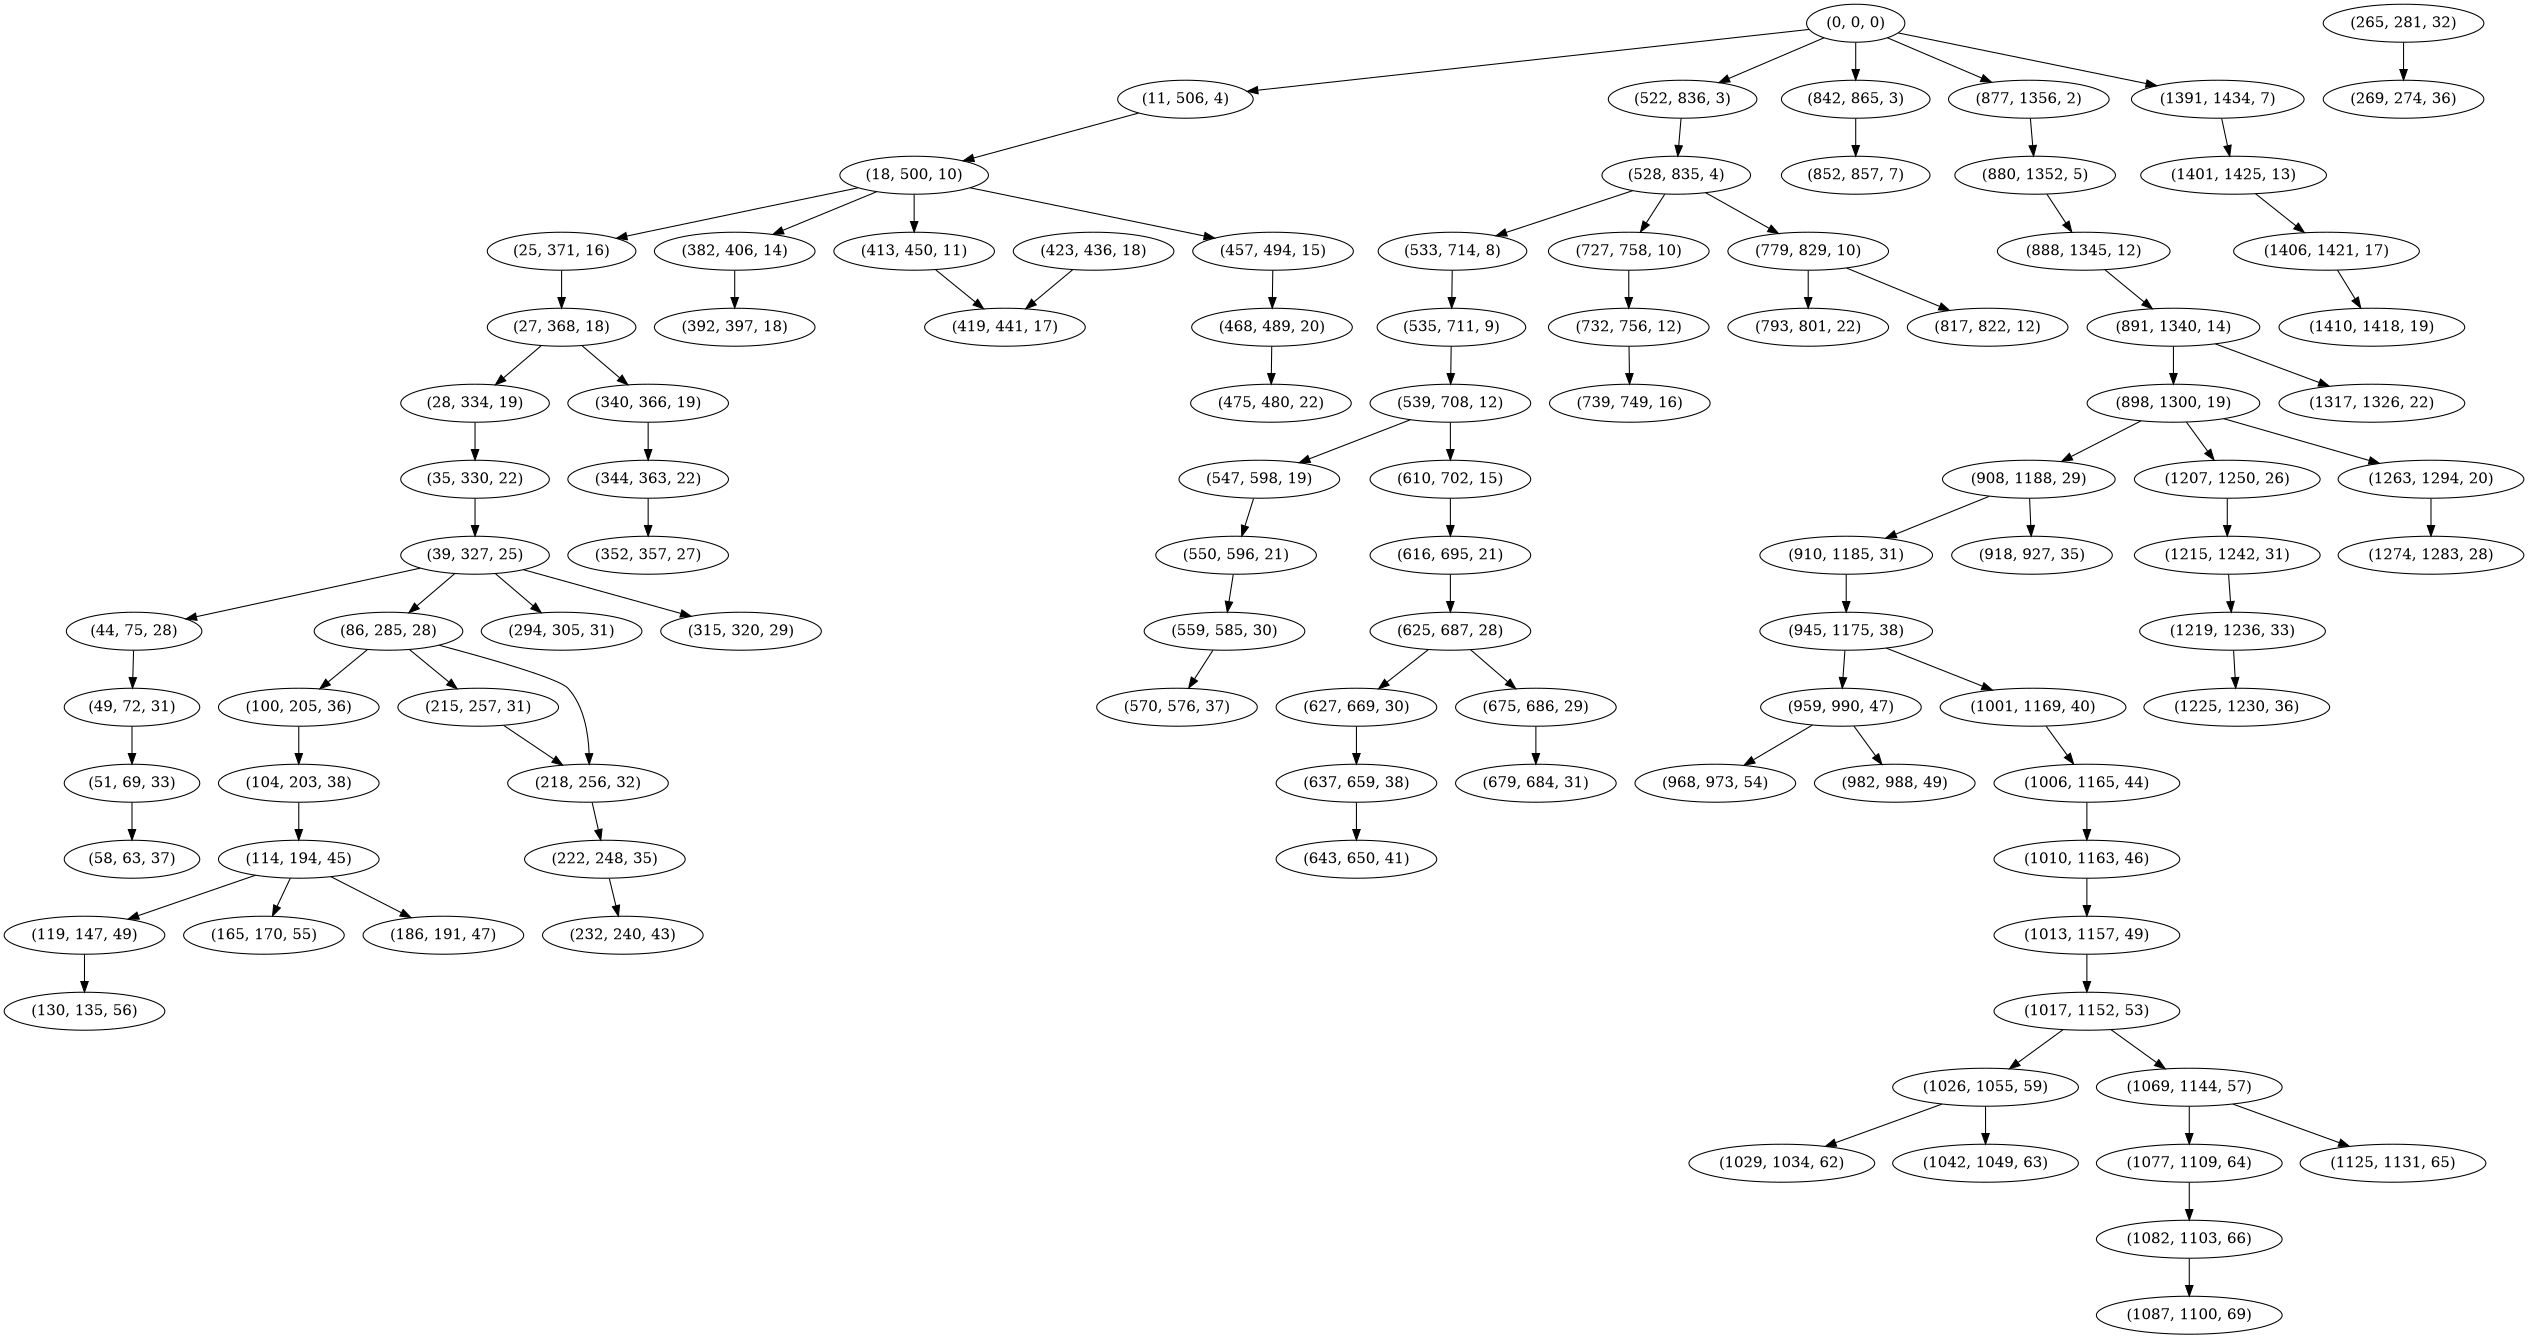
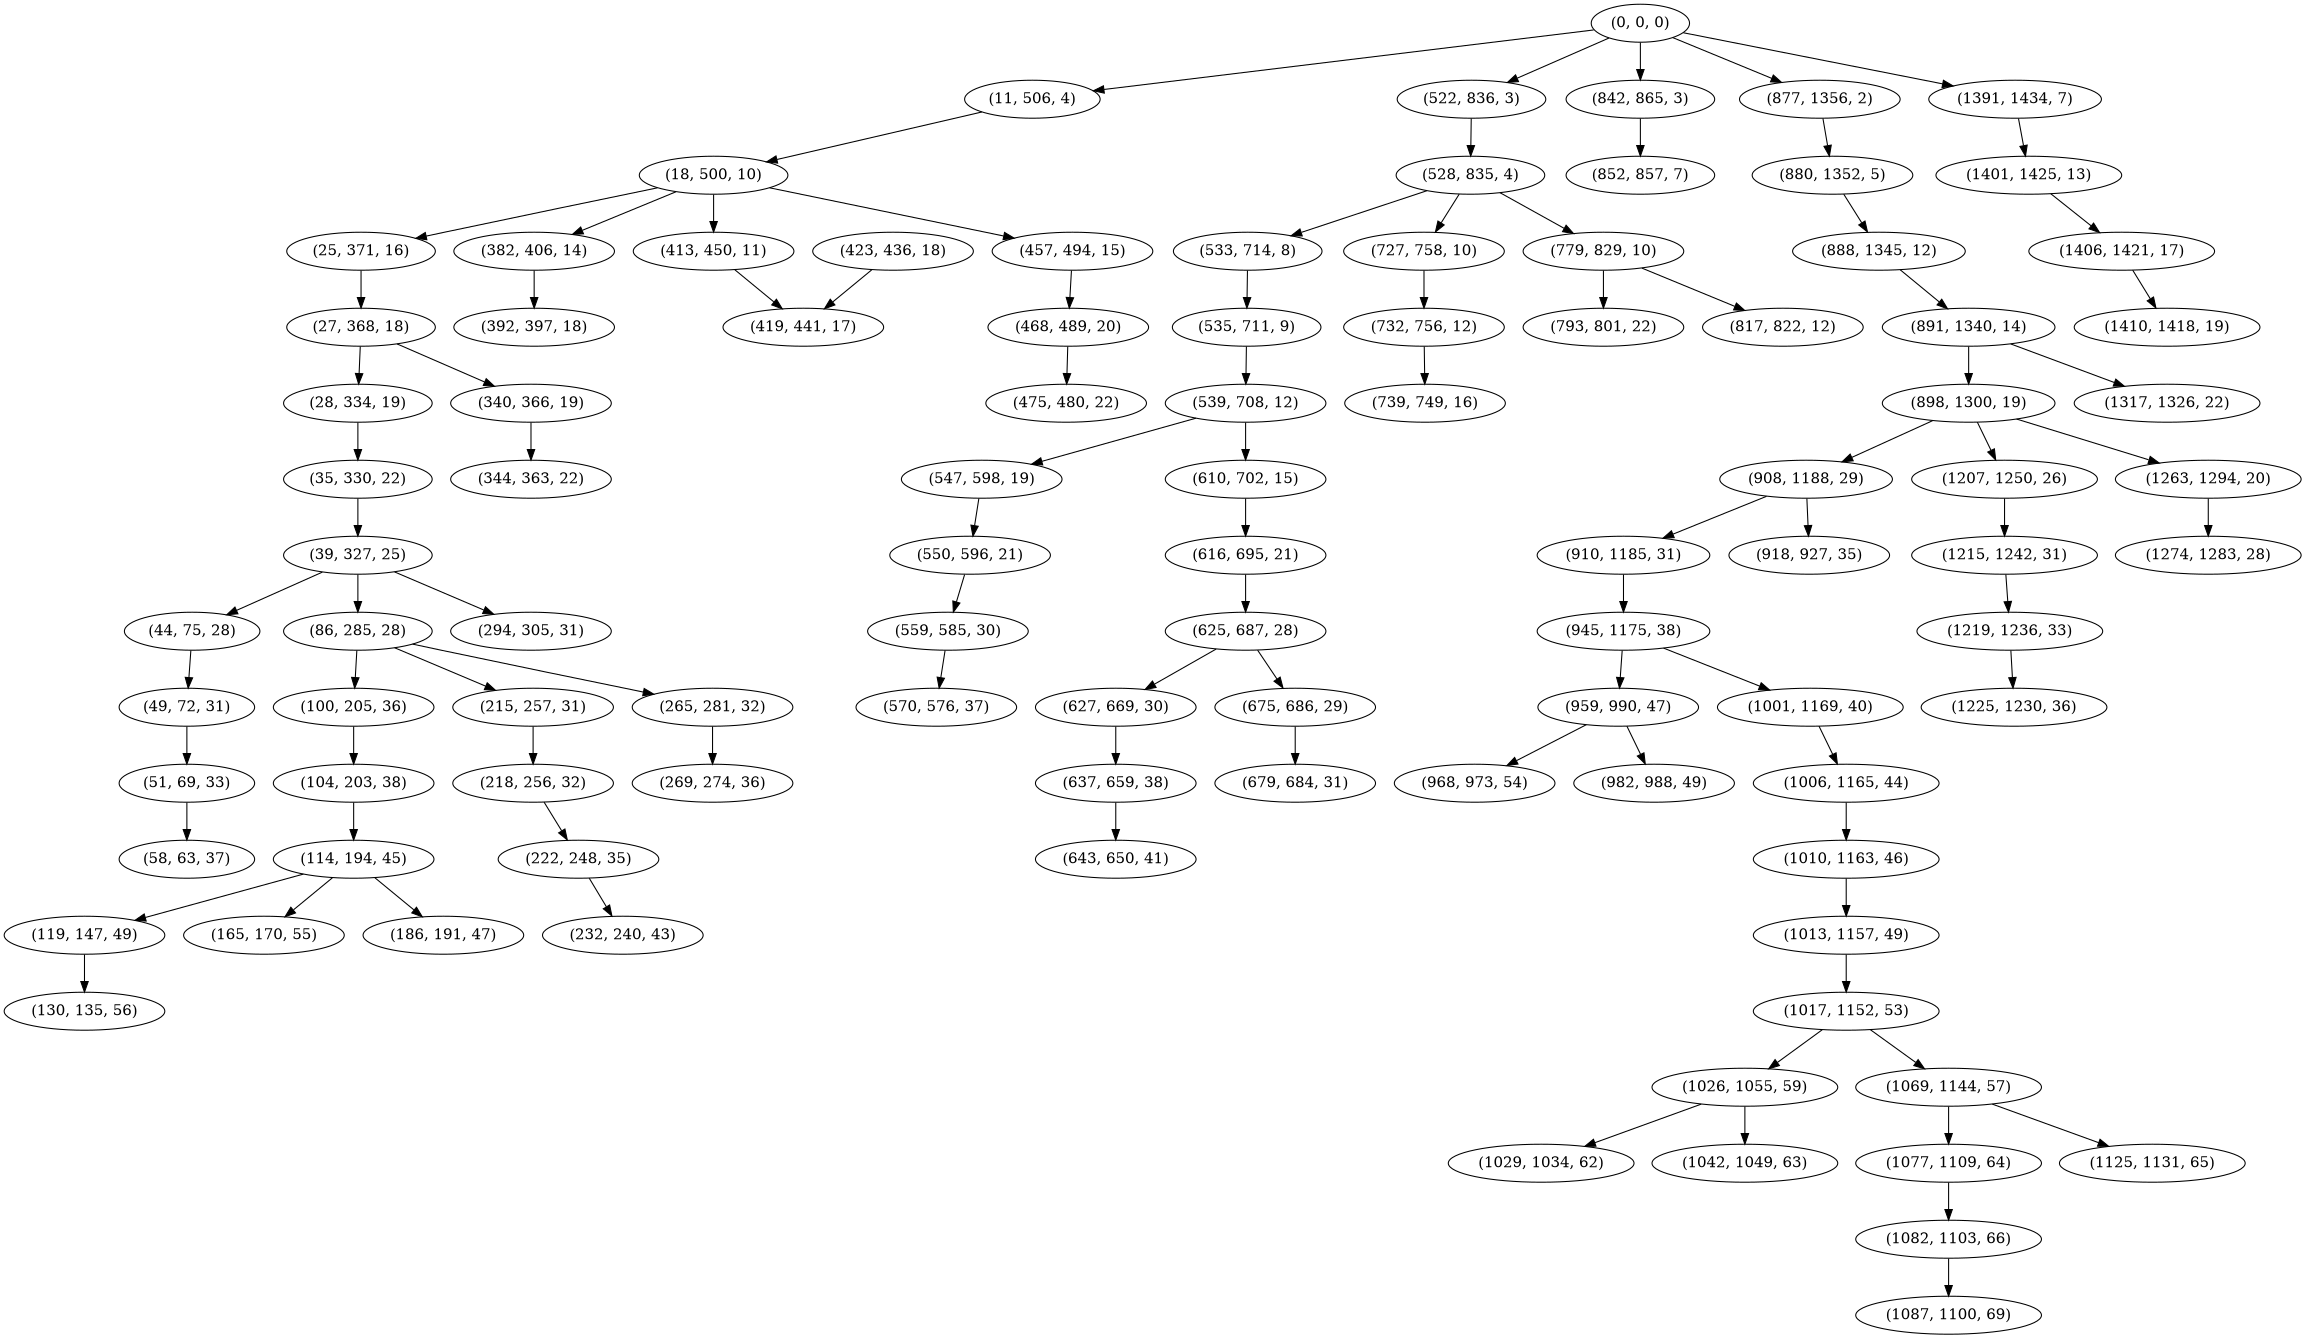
node "(352, 357, 27)": removed
node "(315, 320, 29)": removed
edge "(86, 285, 28)" -> "(218, 256, 32)": now "(86, 285, 28)" -> "(265, 281, 32)"
